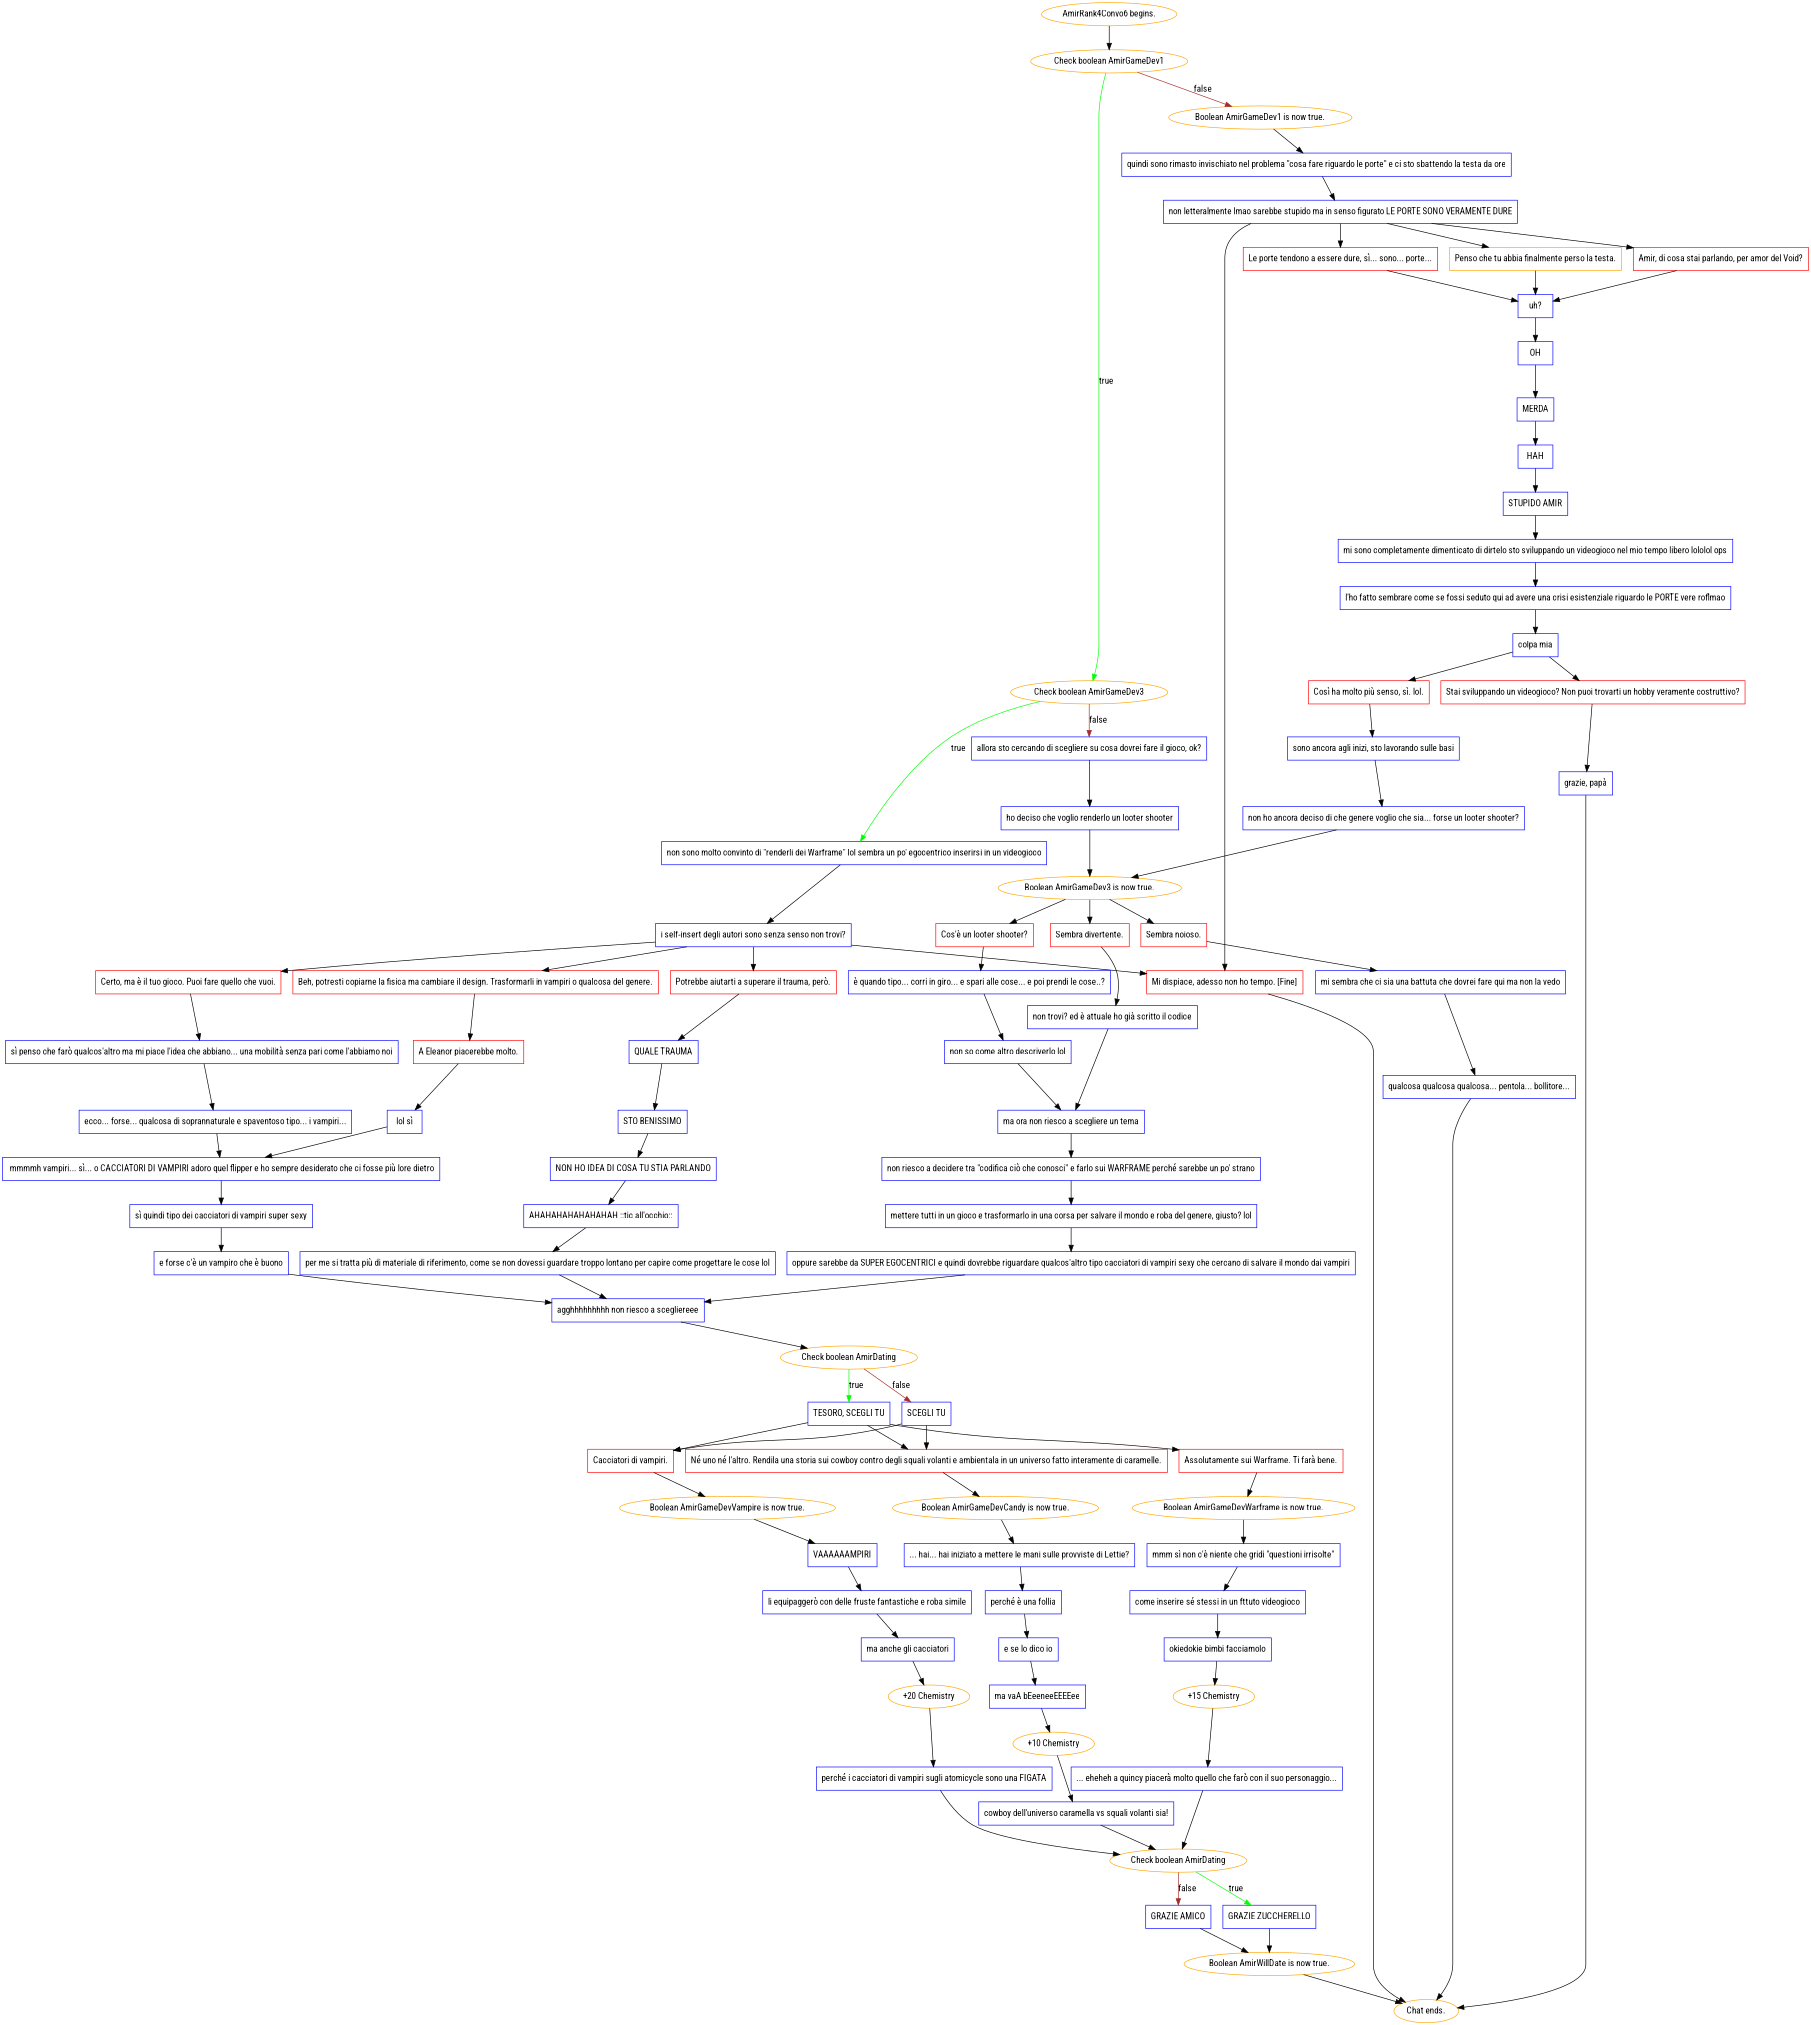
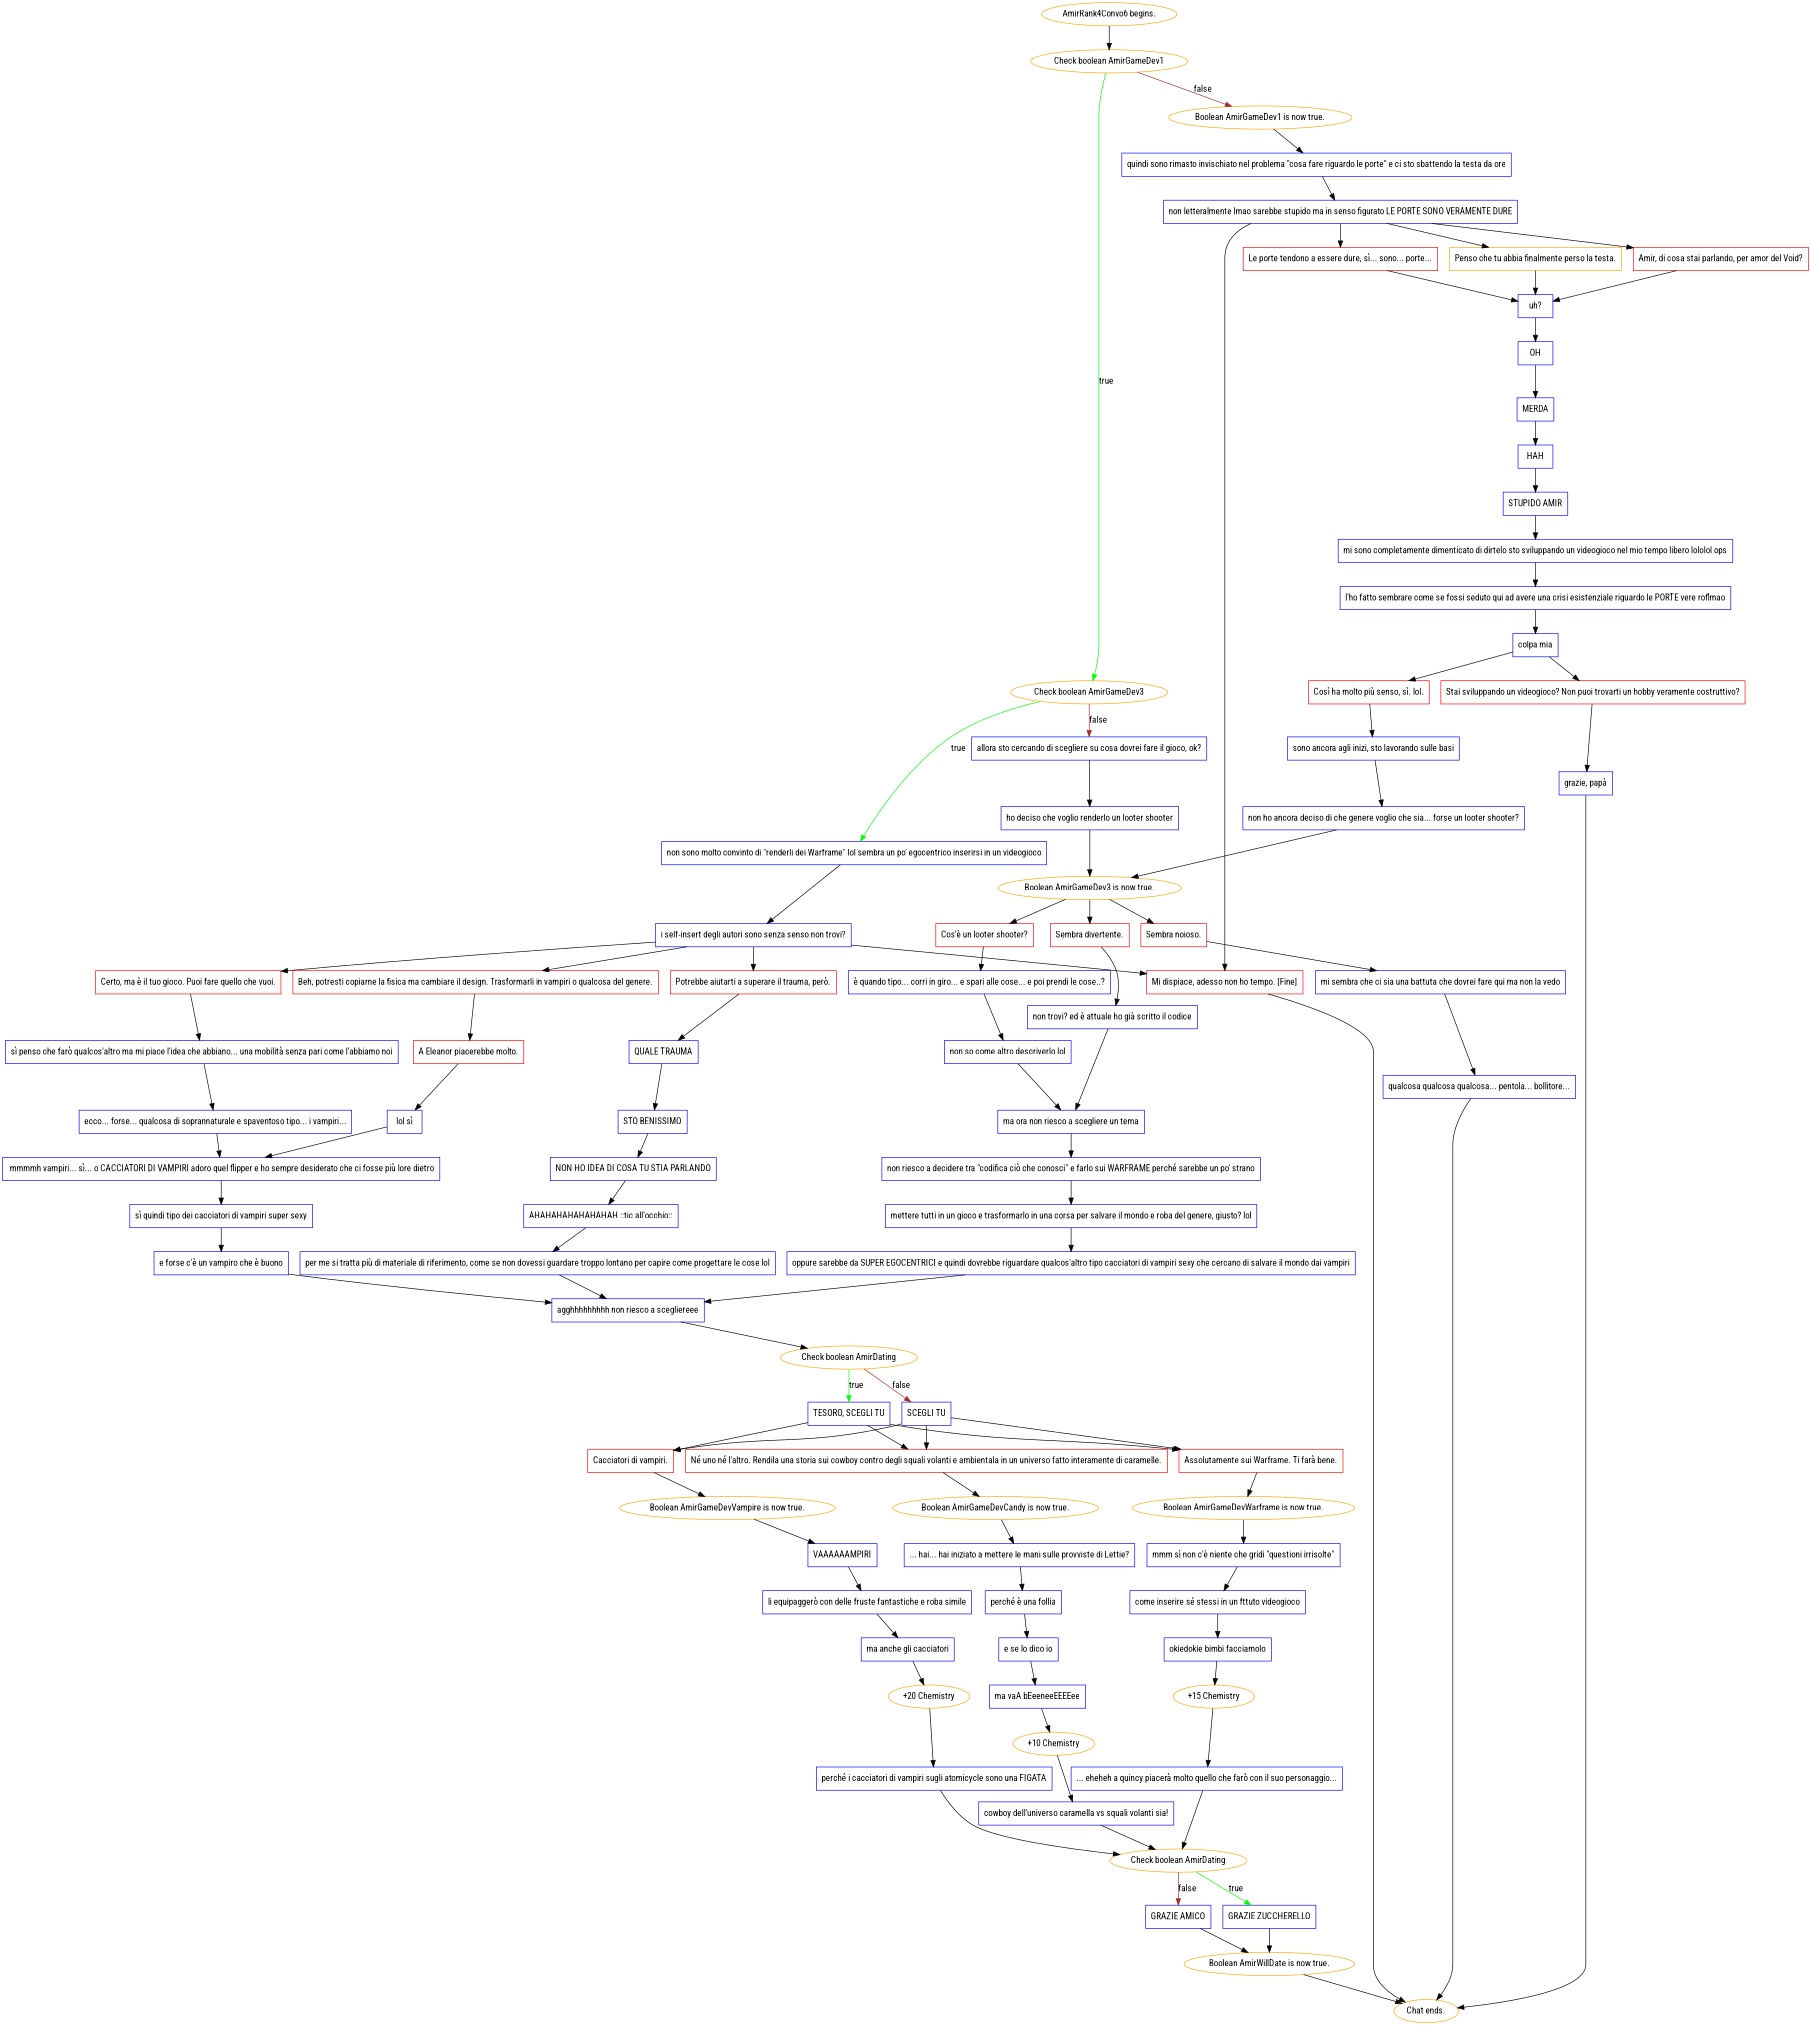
edge "SCEGLI TU" -> "Assolutamente sui Warframe. Ti farà bene.": added
